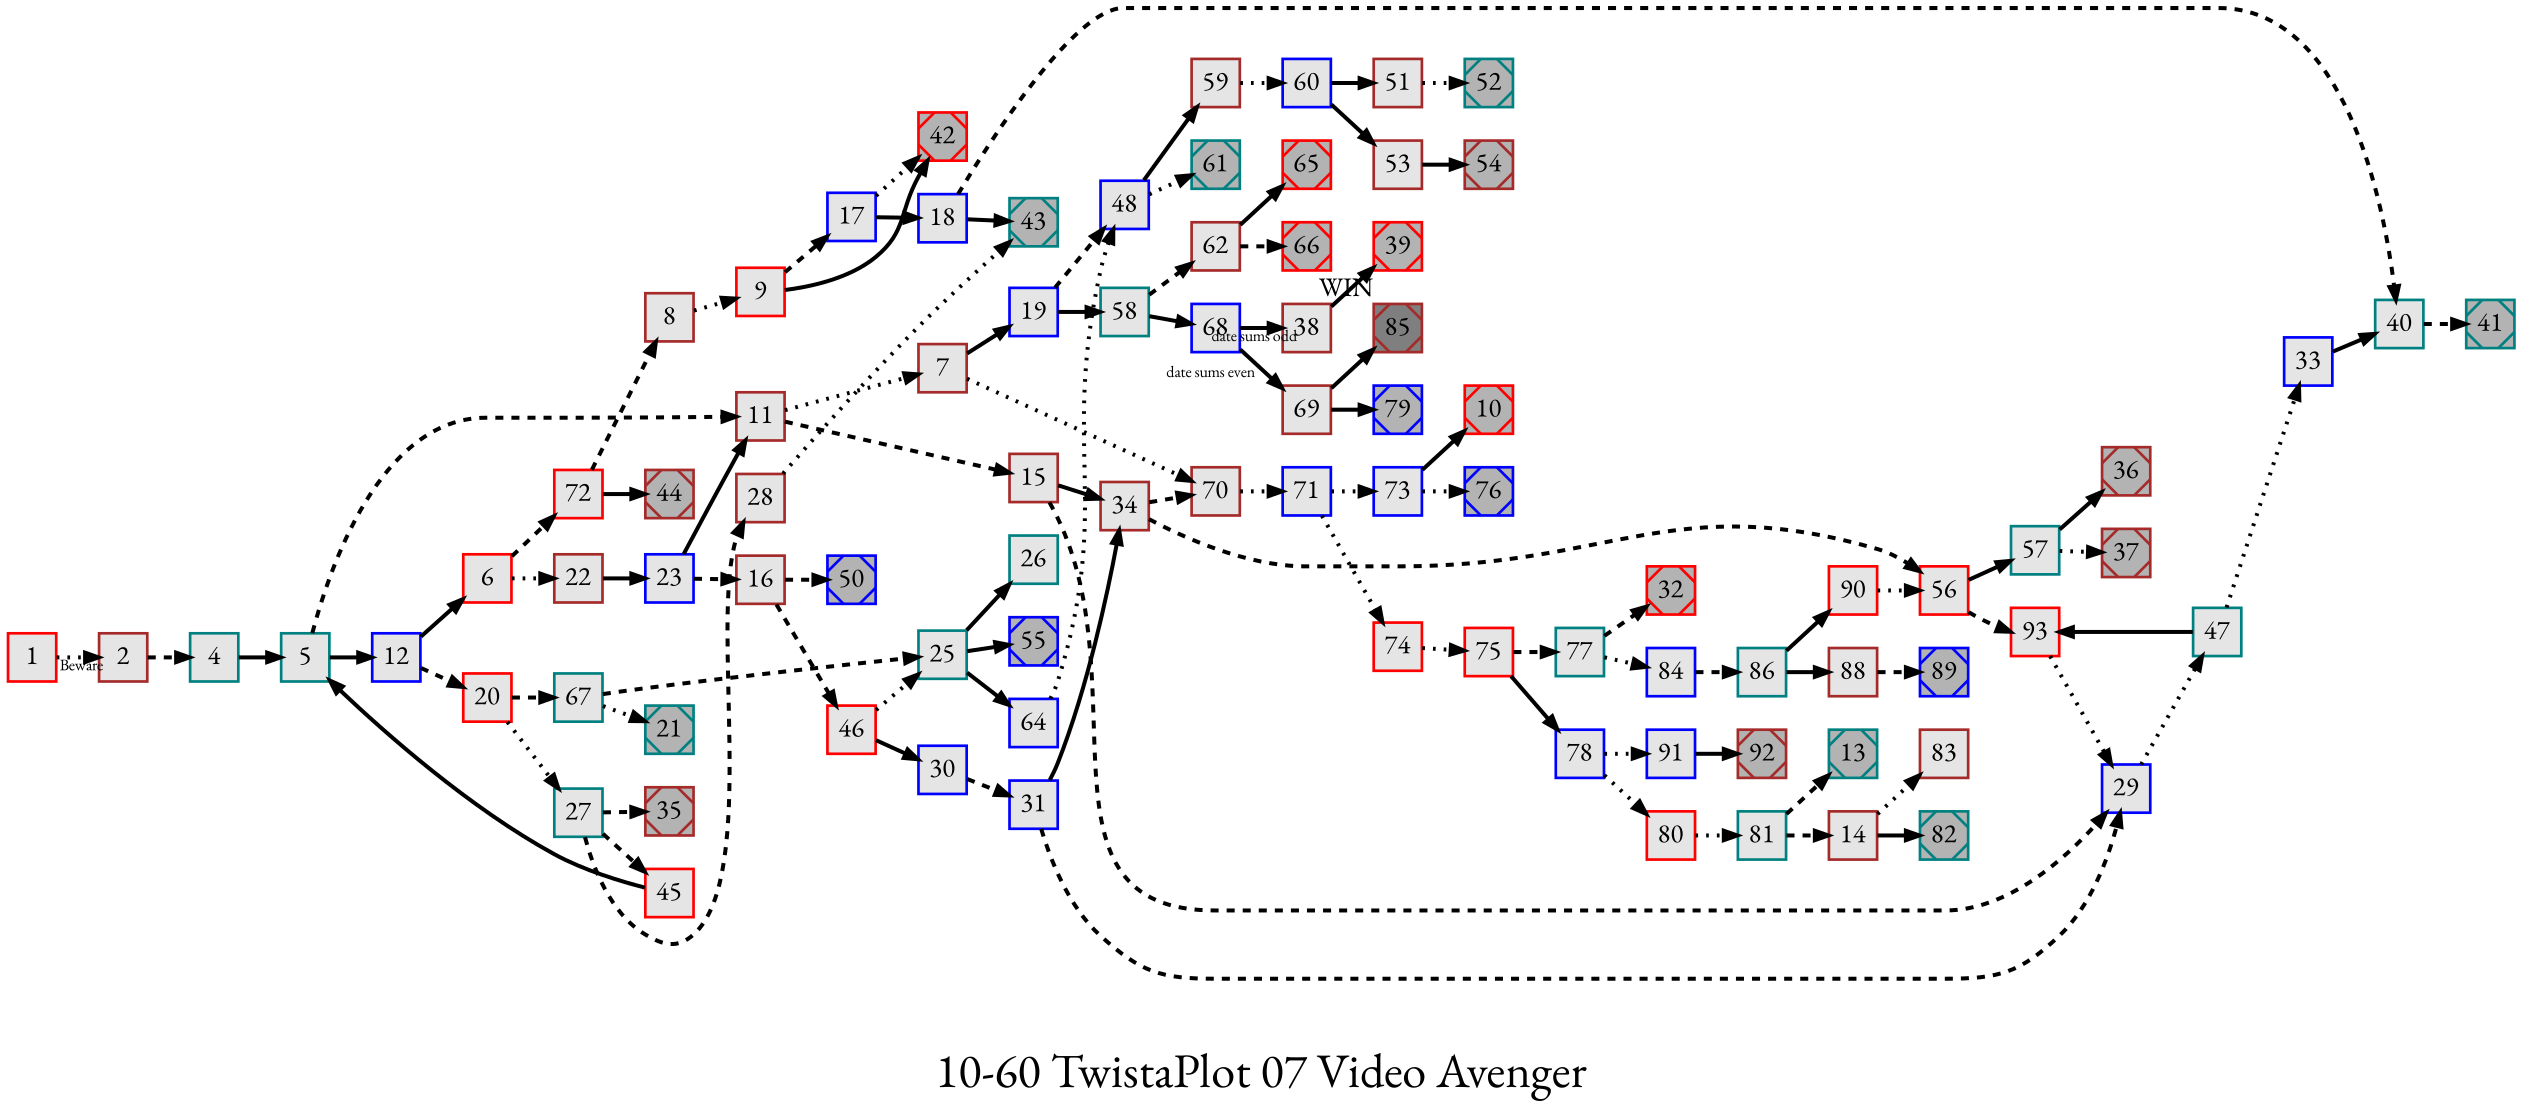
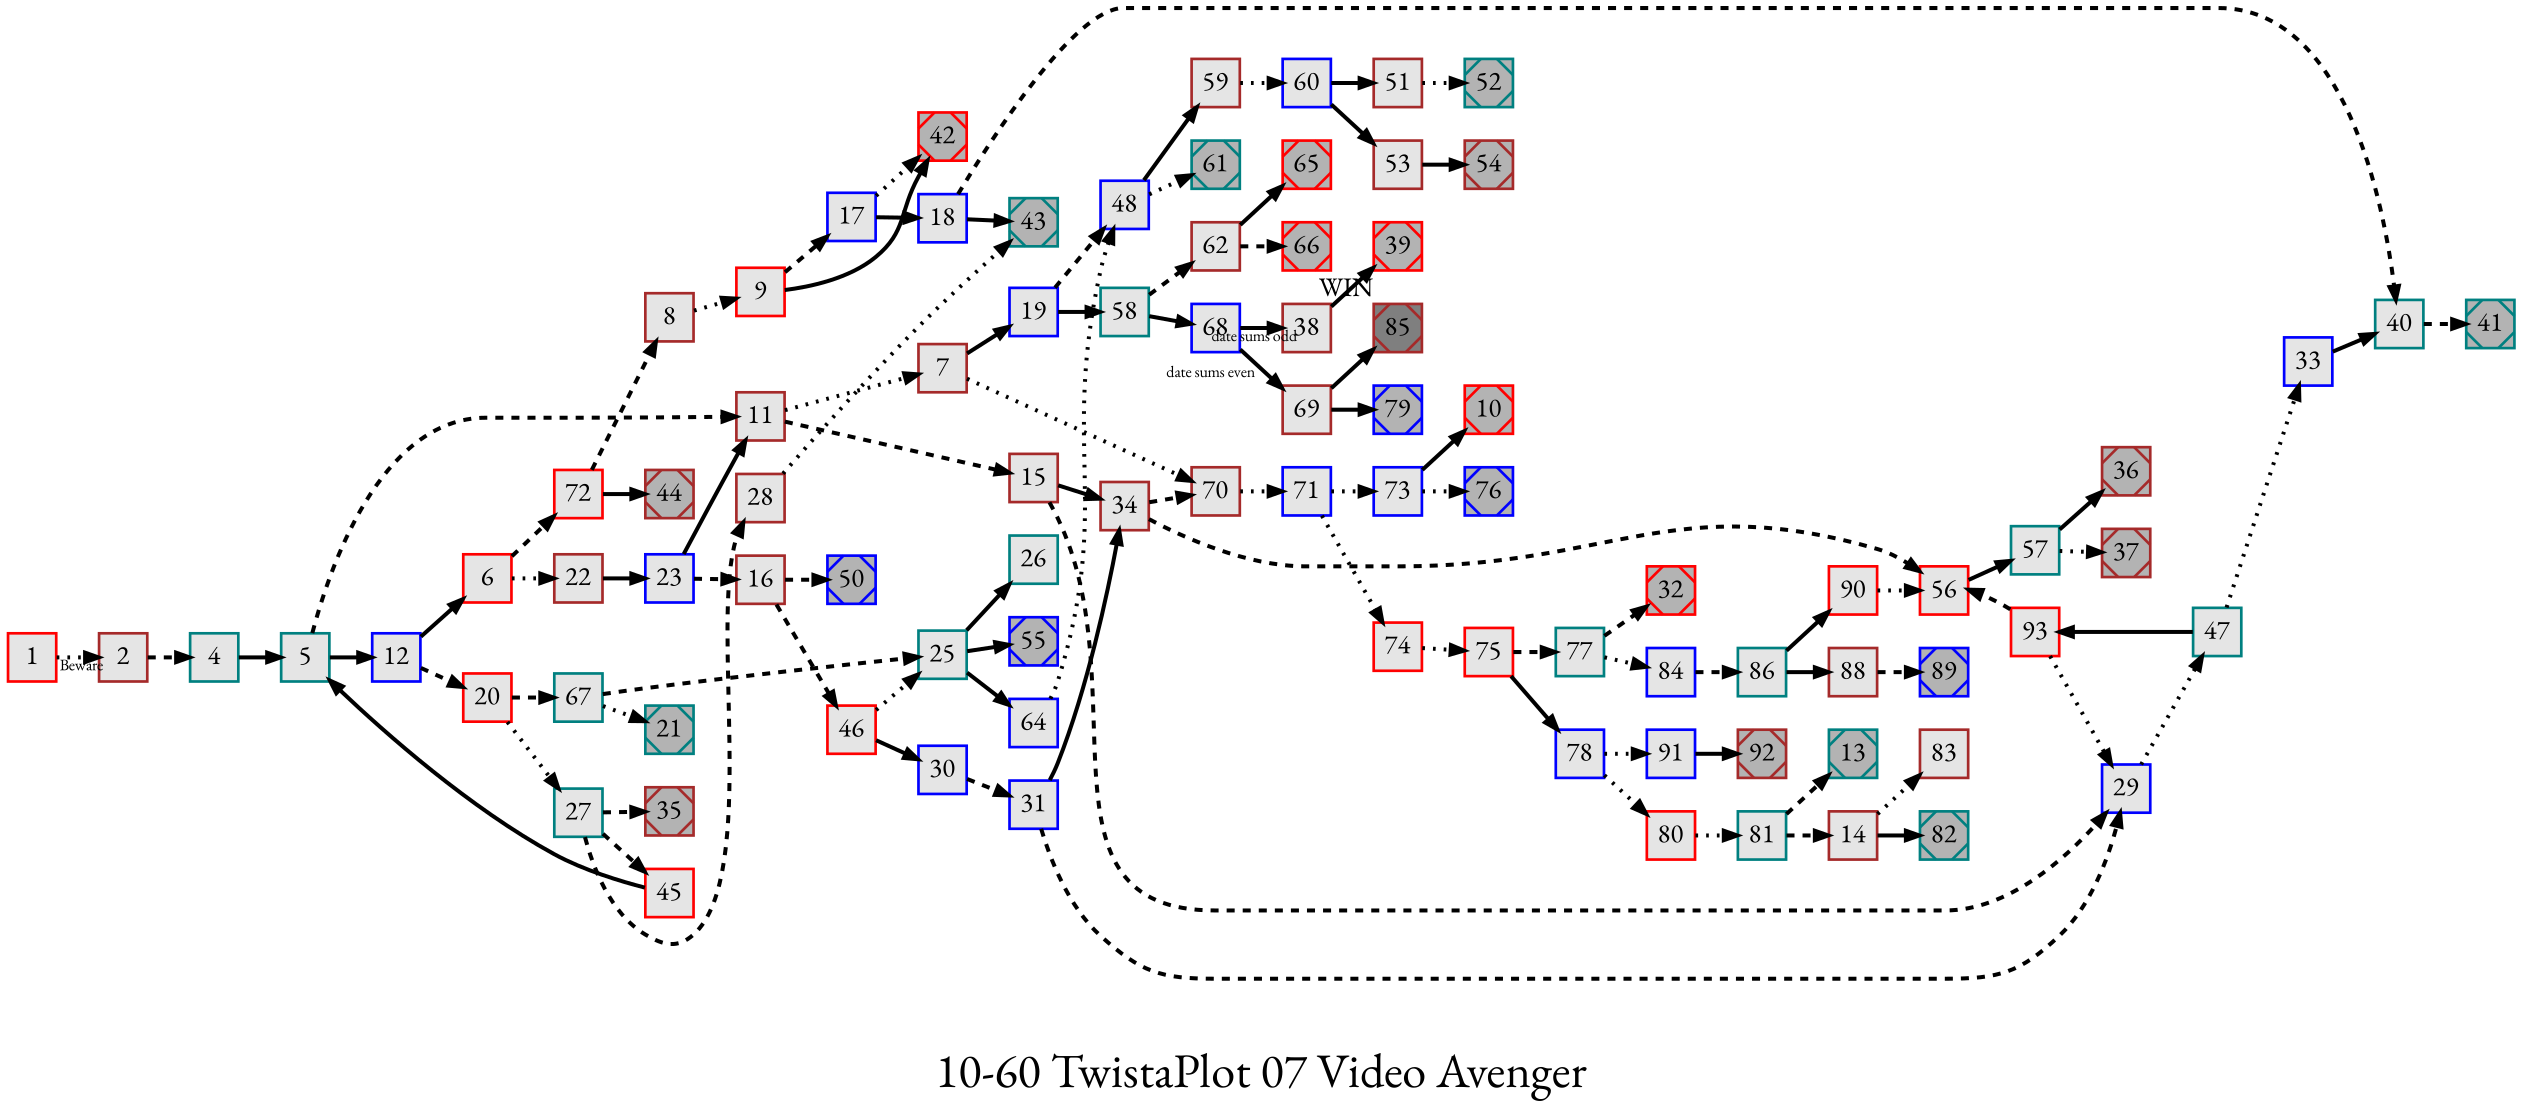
edge "56" -> "93": reversed
